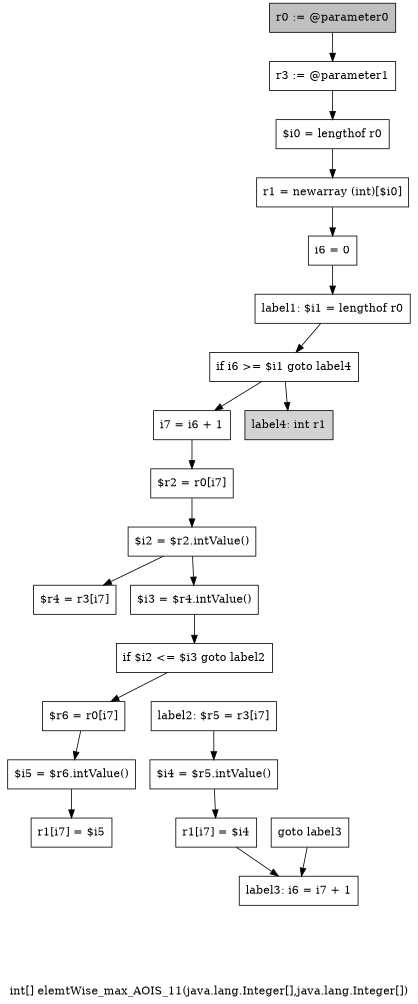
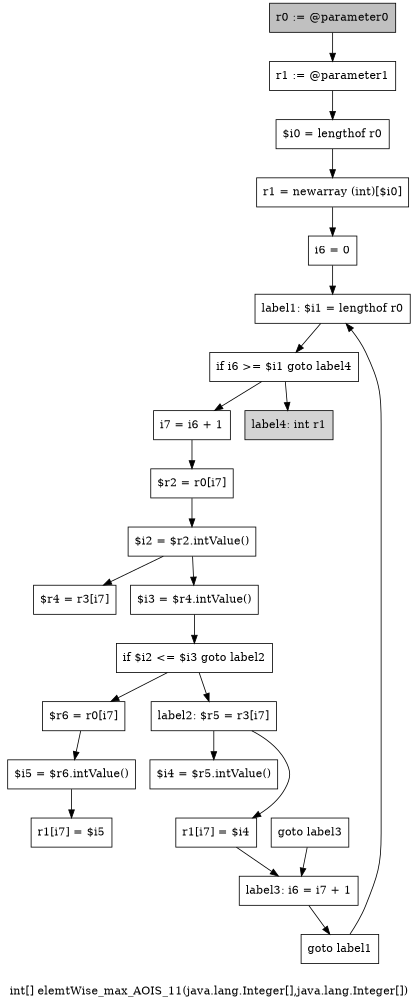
node "r3 := @parameter1": label "r3 := @parameter1" -> "r1 := @parameter1"
edge "if $i2 <= $i3 goto label2" -> "label2: $r5 = r3[i7]": added
edge "$i4 = $r5.intValue()" -> "r1[i7] = $i4": now "label2: $r5 = r3[i7]" -> "r1[i7] = $i4"
node "goto label1": added
